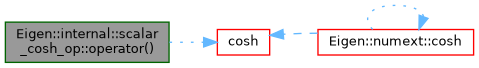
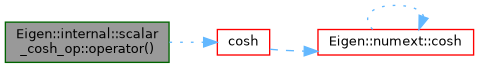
edge "Eigen::numext::cosh" -> "cosh": reversed
